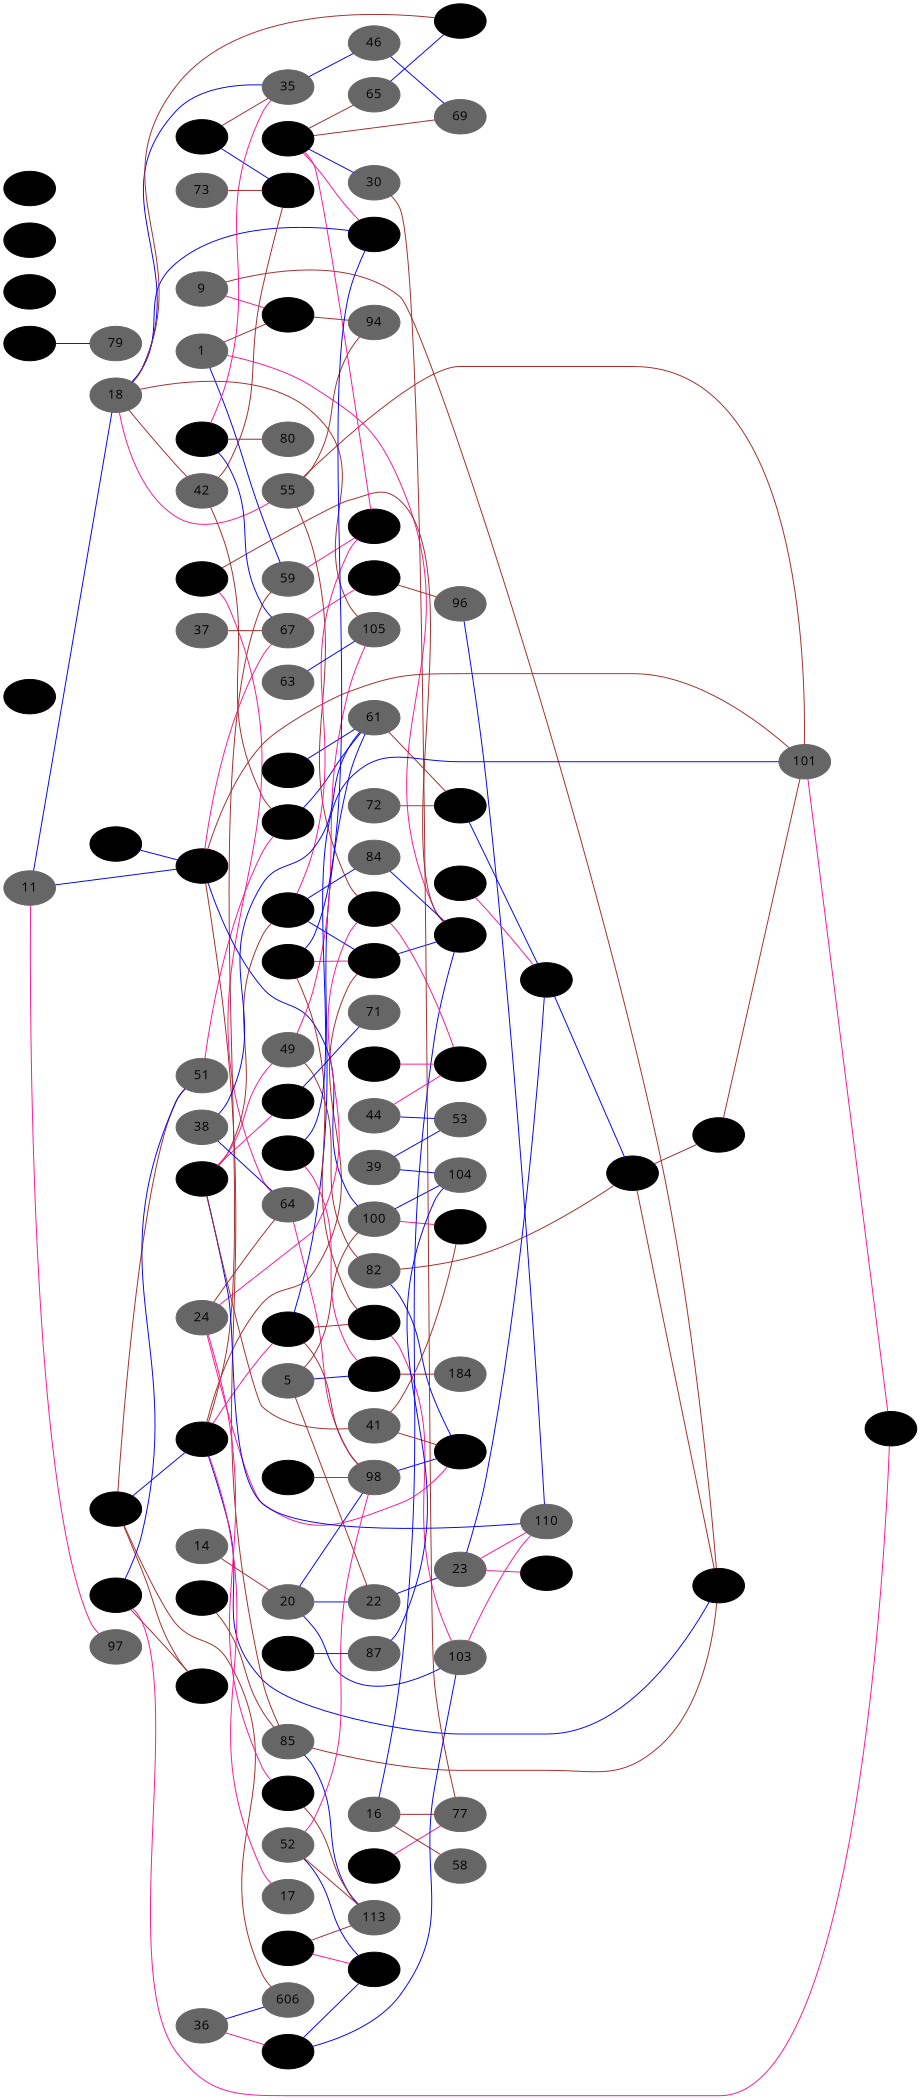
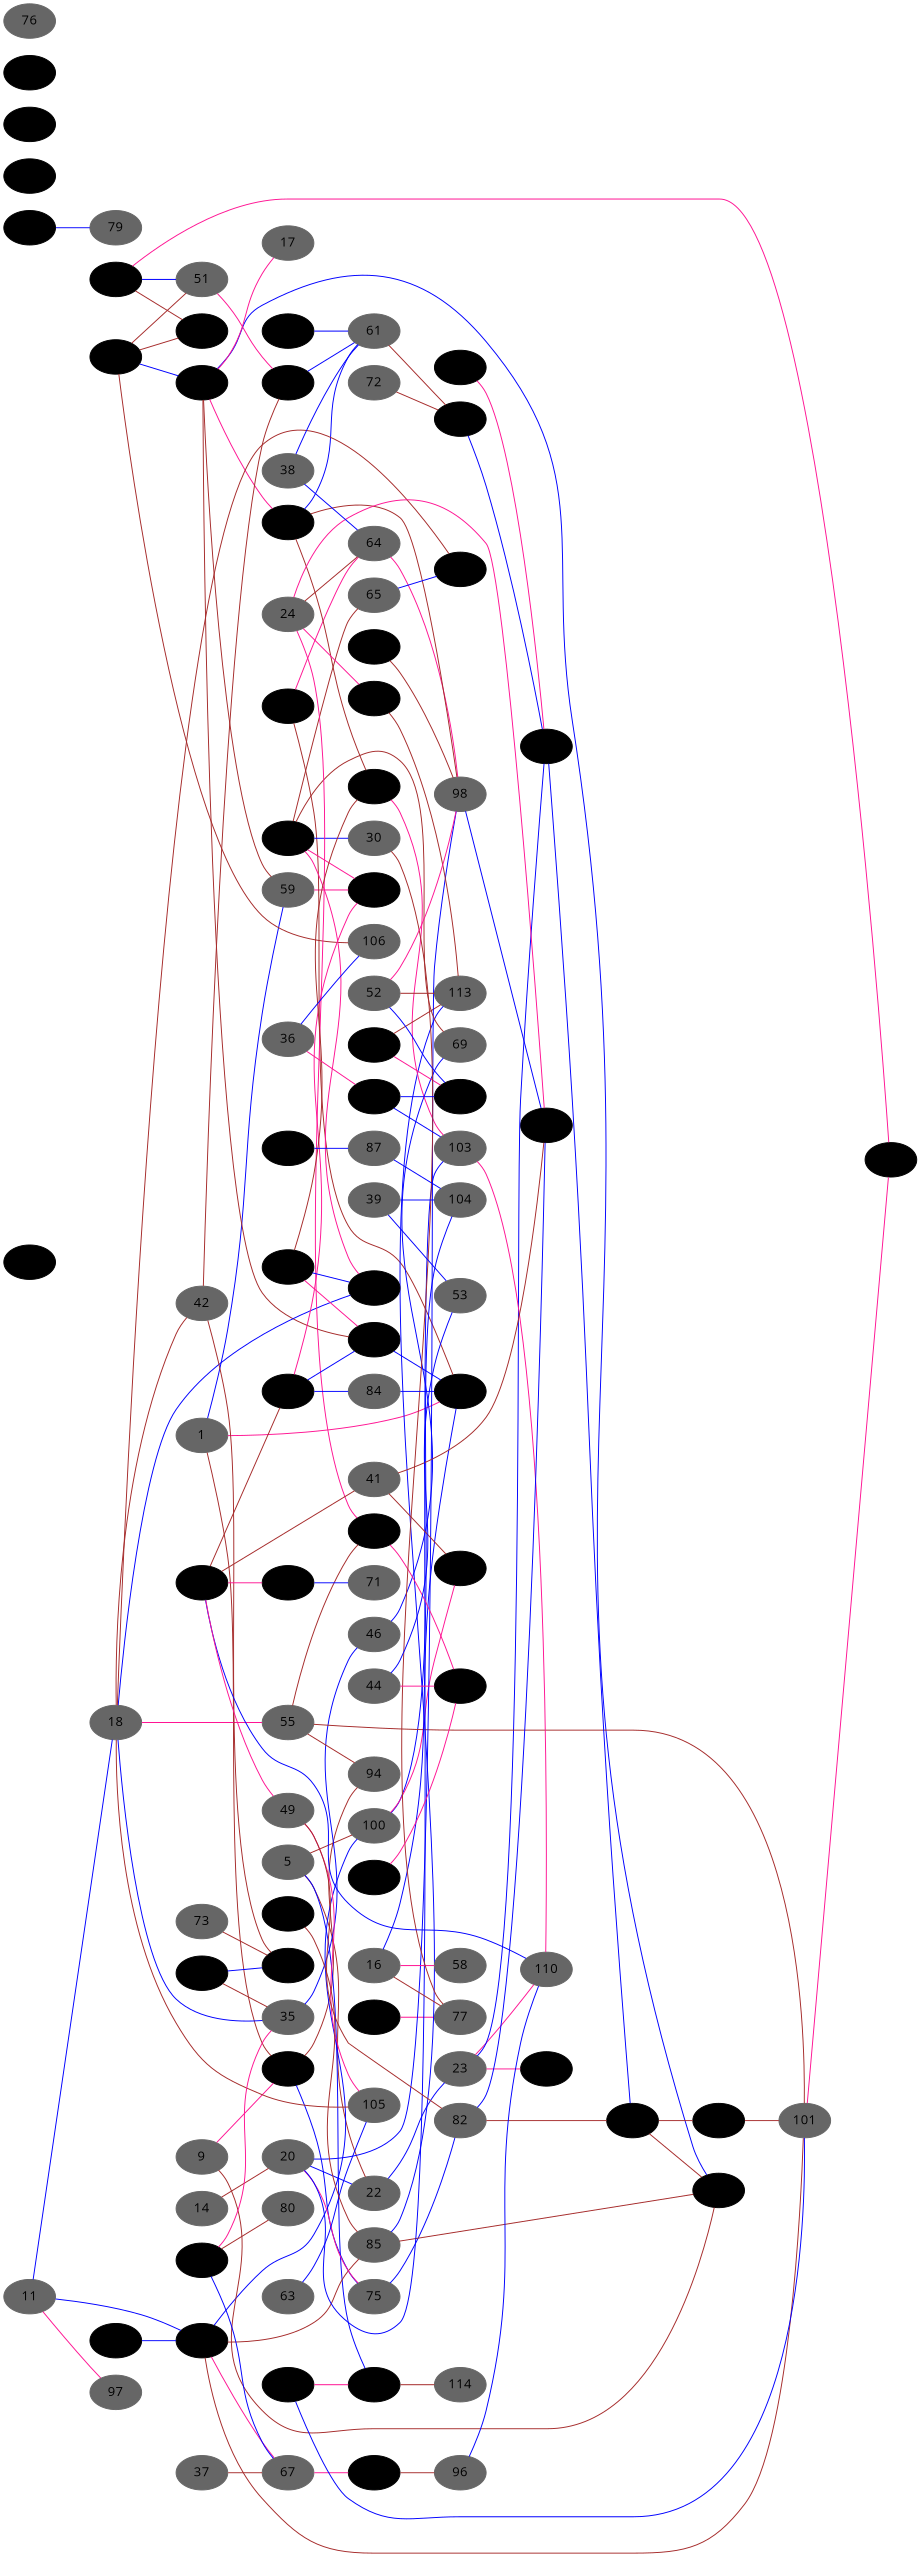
node "76": added
node "184": label "184" -> "114"
edge "16" -- "58": color brown -> deeppink
node "606": label "606" -> "106"
node "75": added
